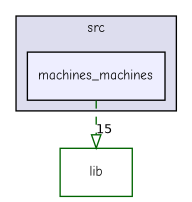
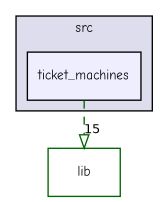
node "machines_machines": label "machines_machines" -> "ticket_machines"
